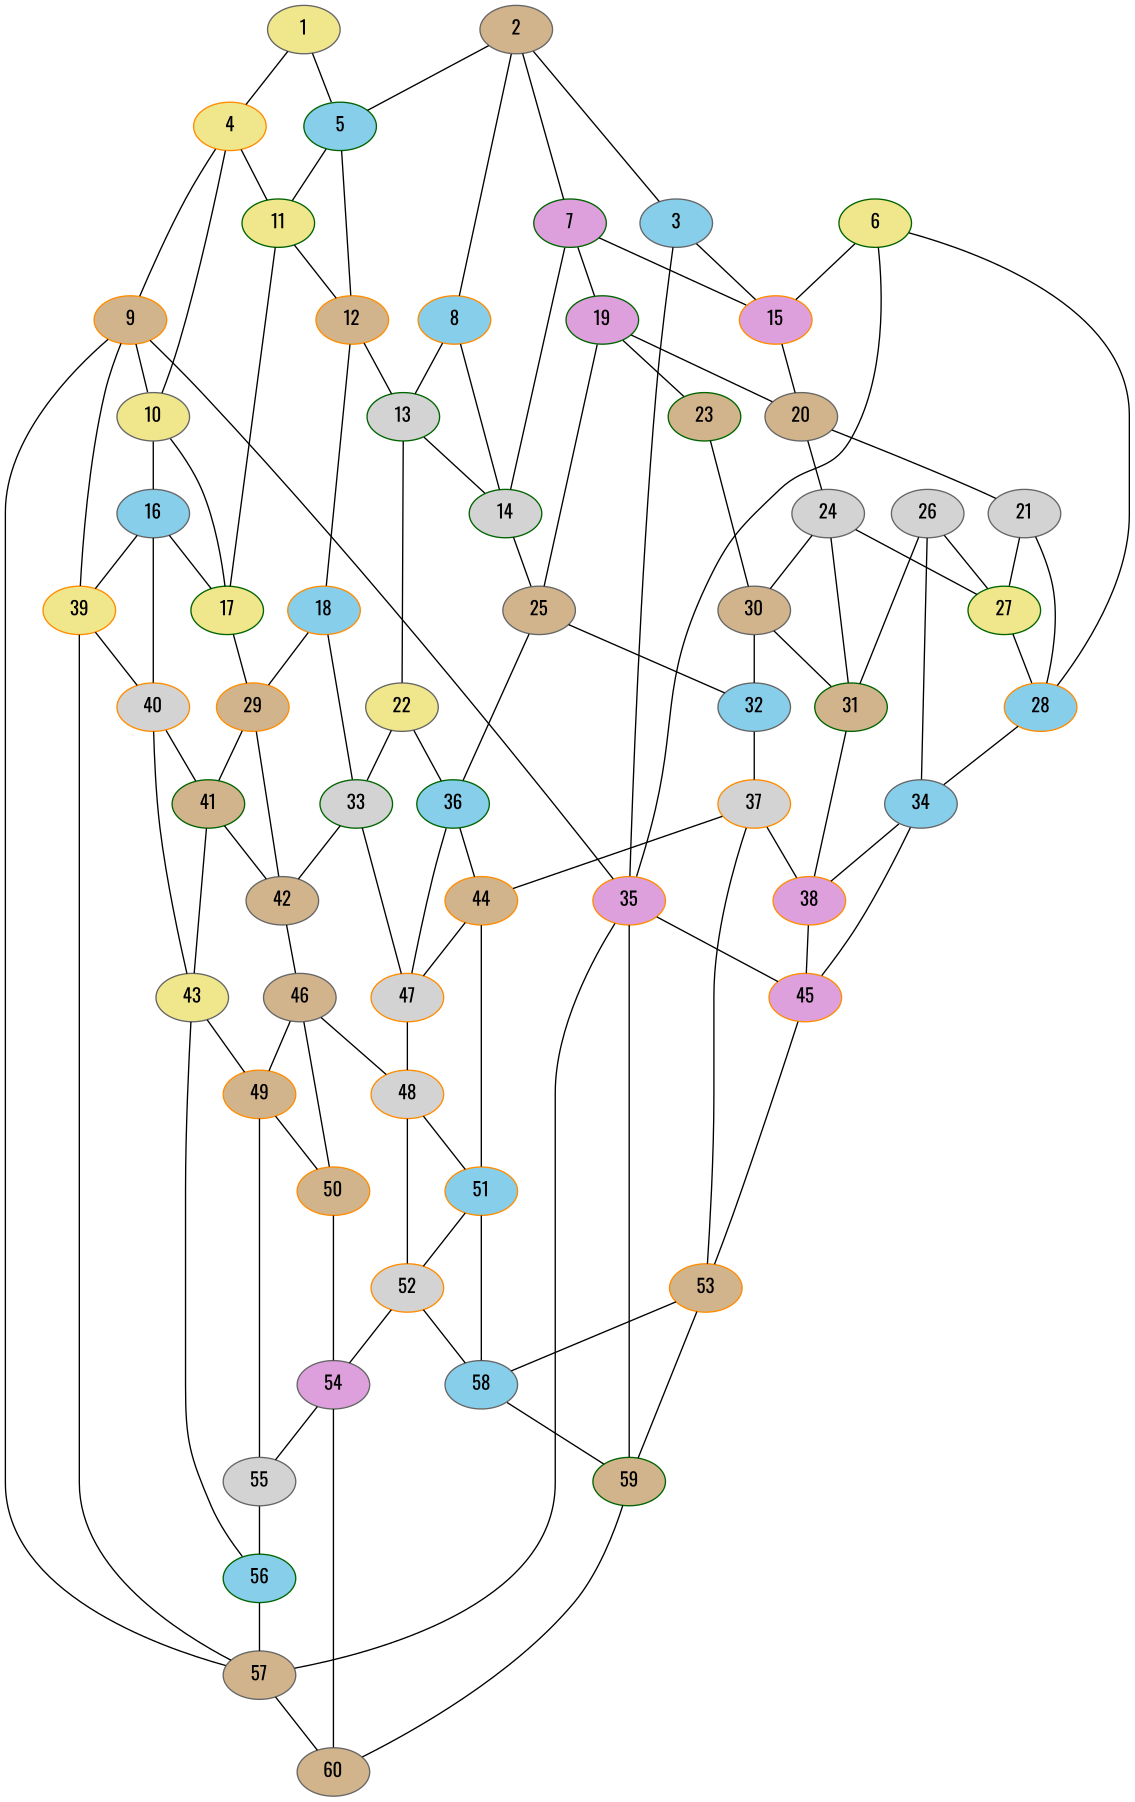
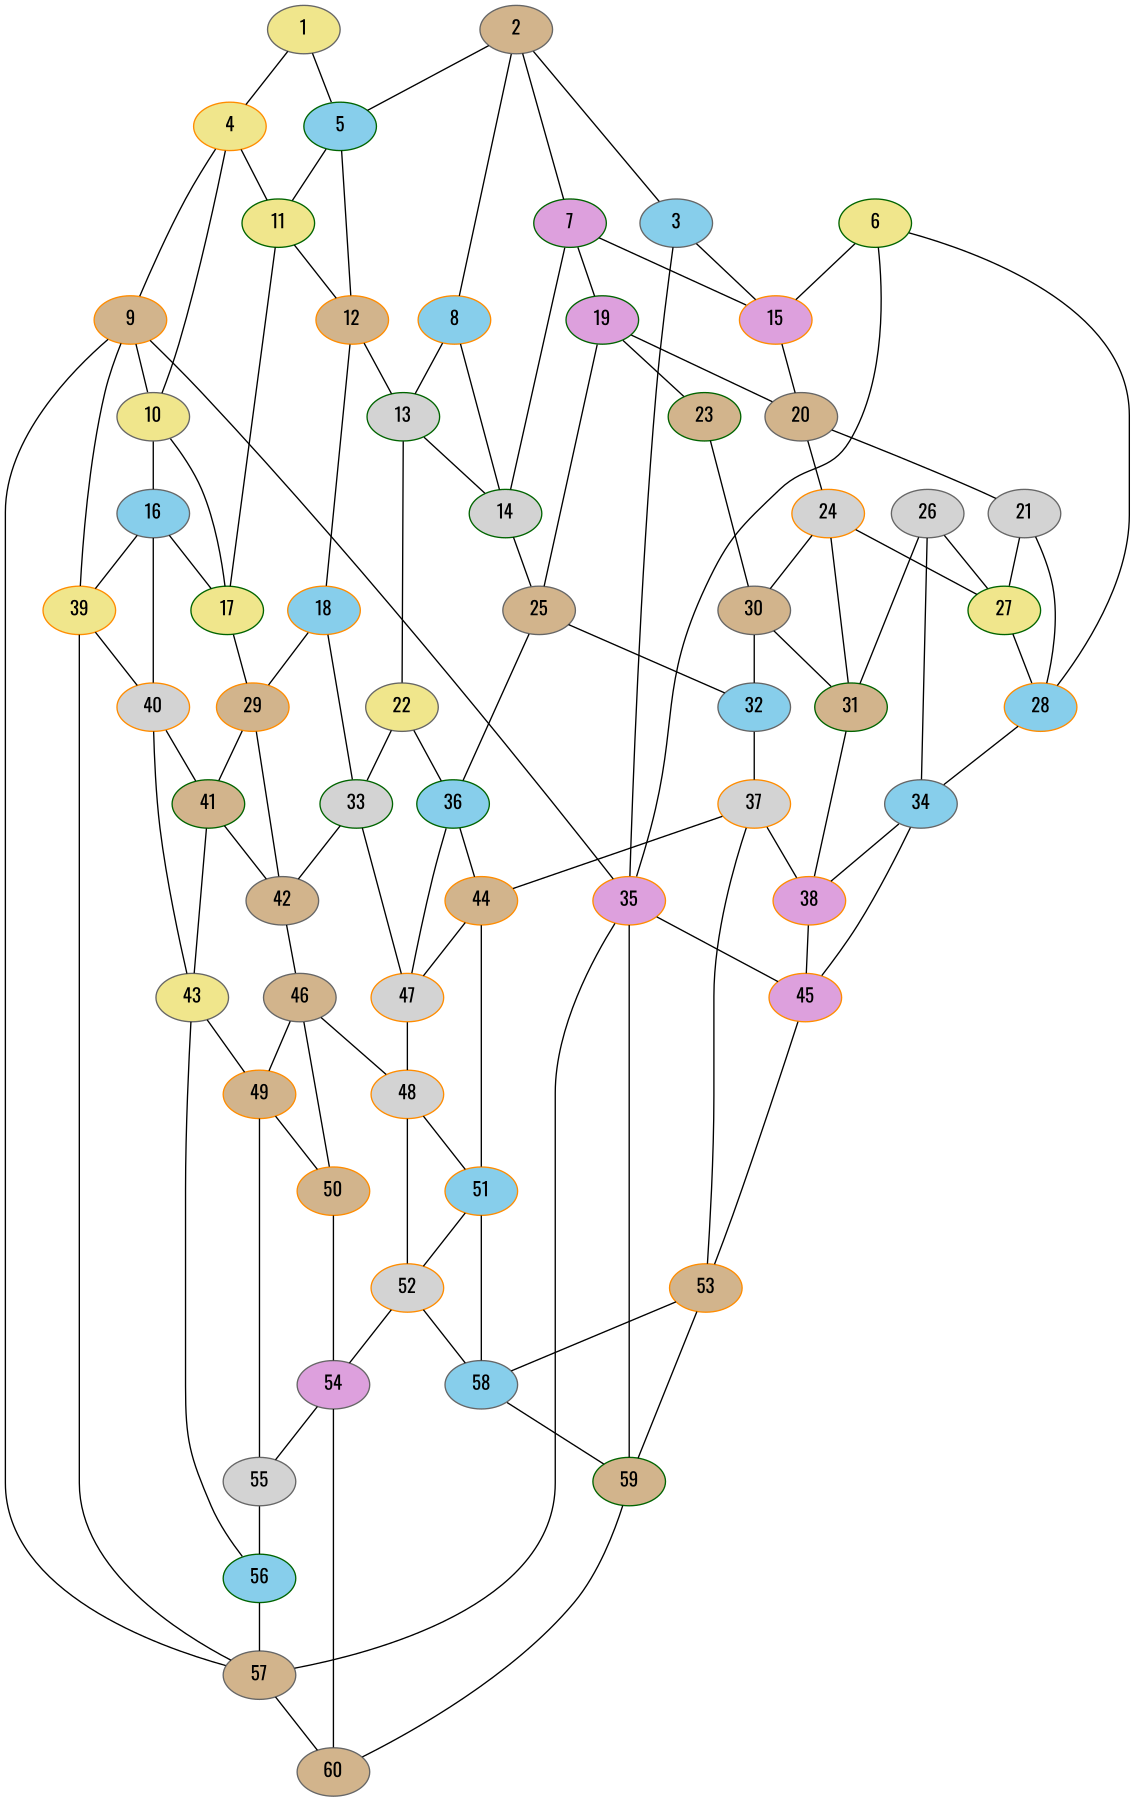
node "24": color gray40 -> darkorange
